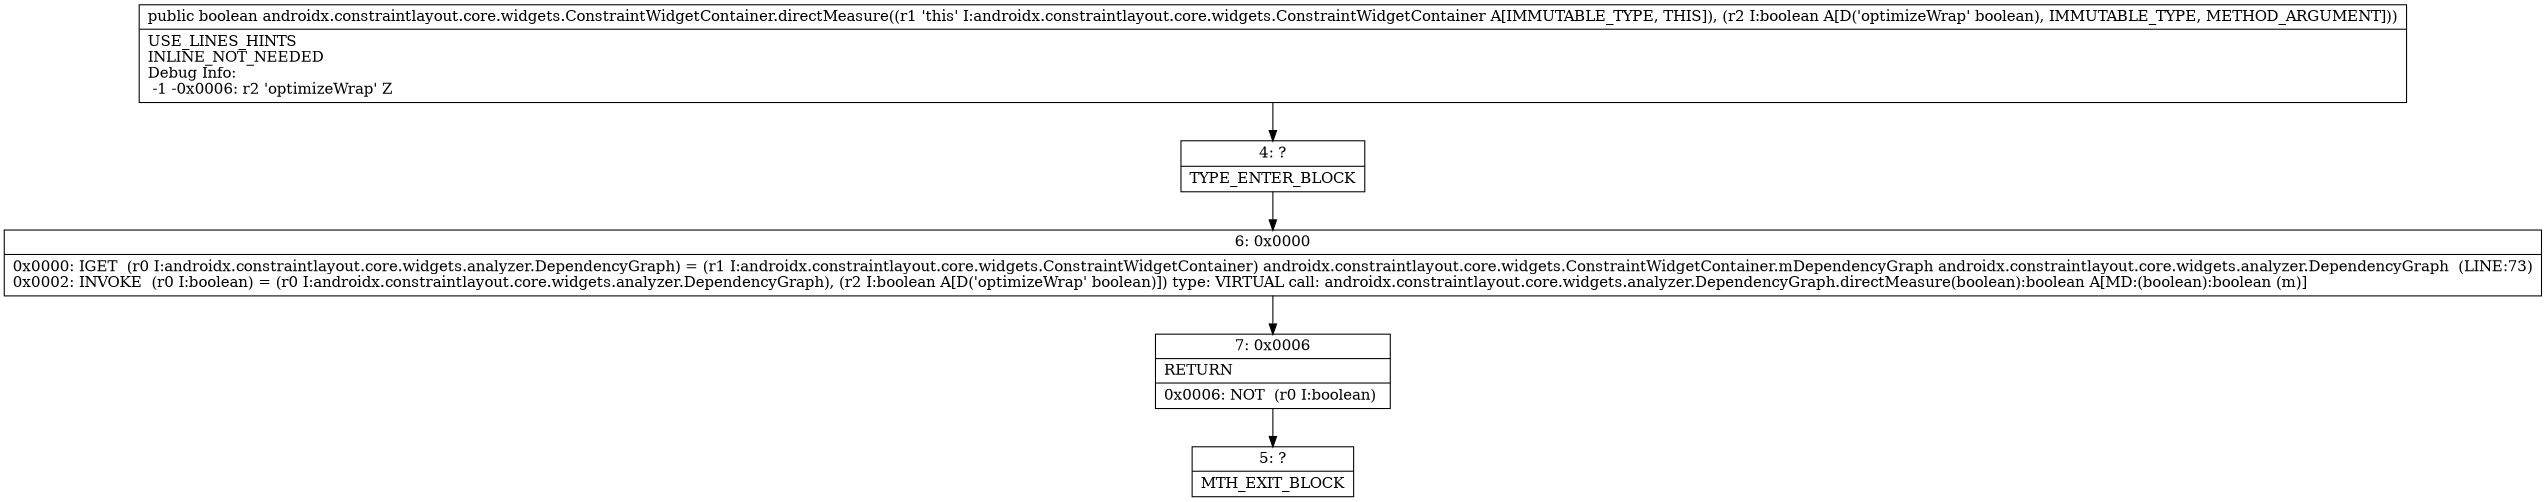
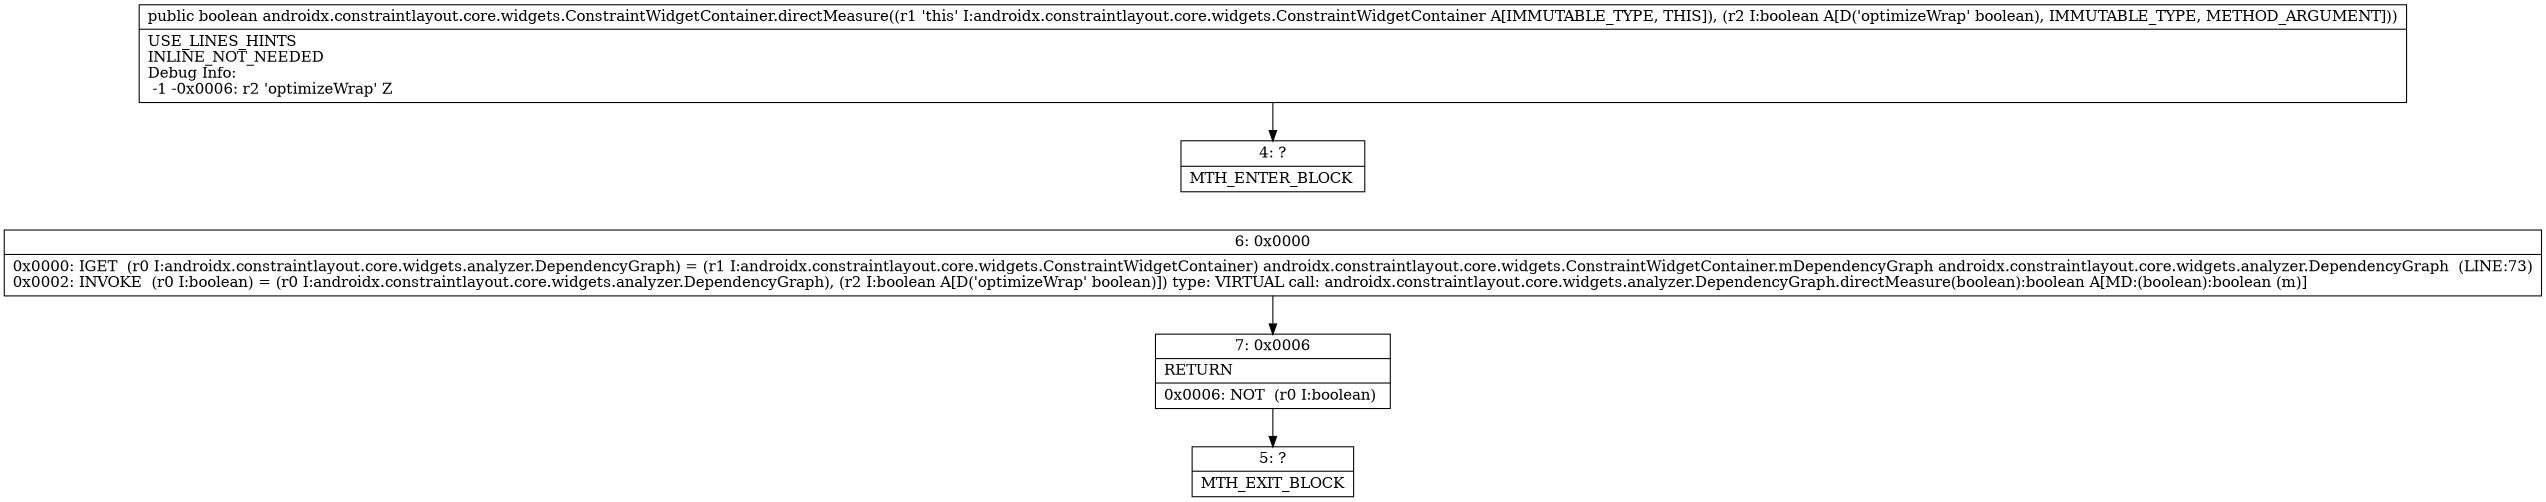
node "4: ?": text "TYPE_ENTER_BLOCK" -> "MTH_ENTER_BLOCK"
edge "4: ?" -> "6: 0x0000": removed
